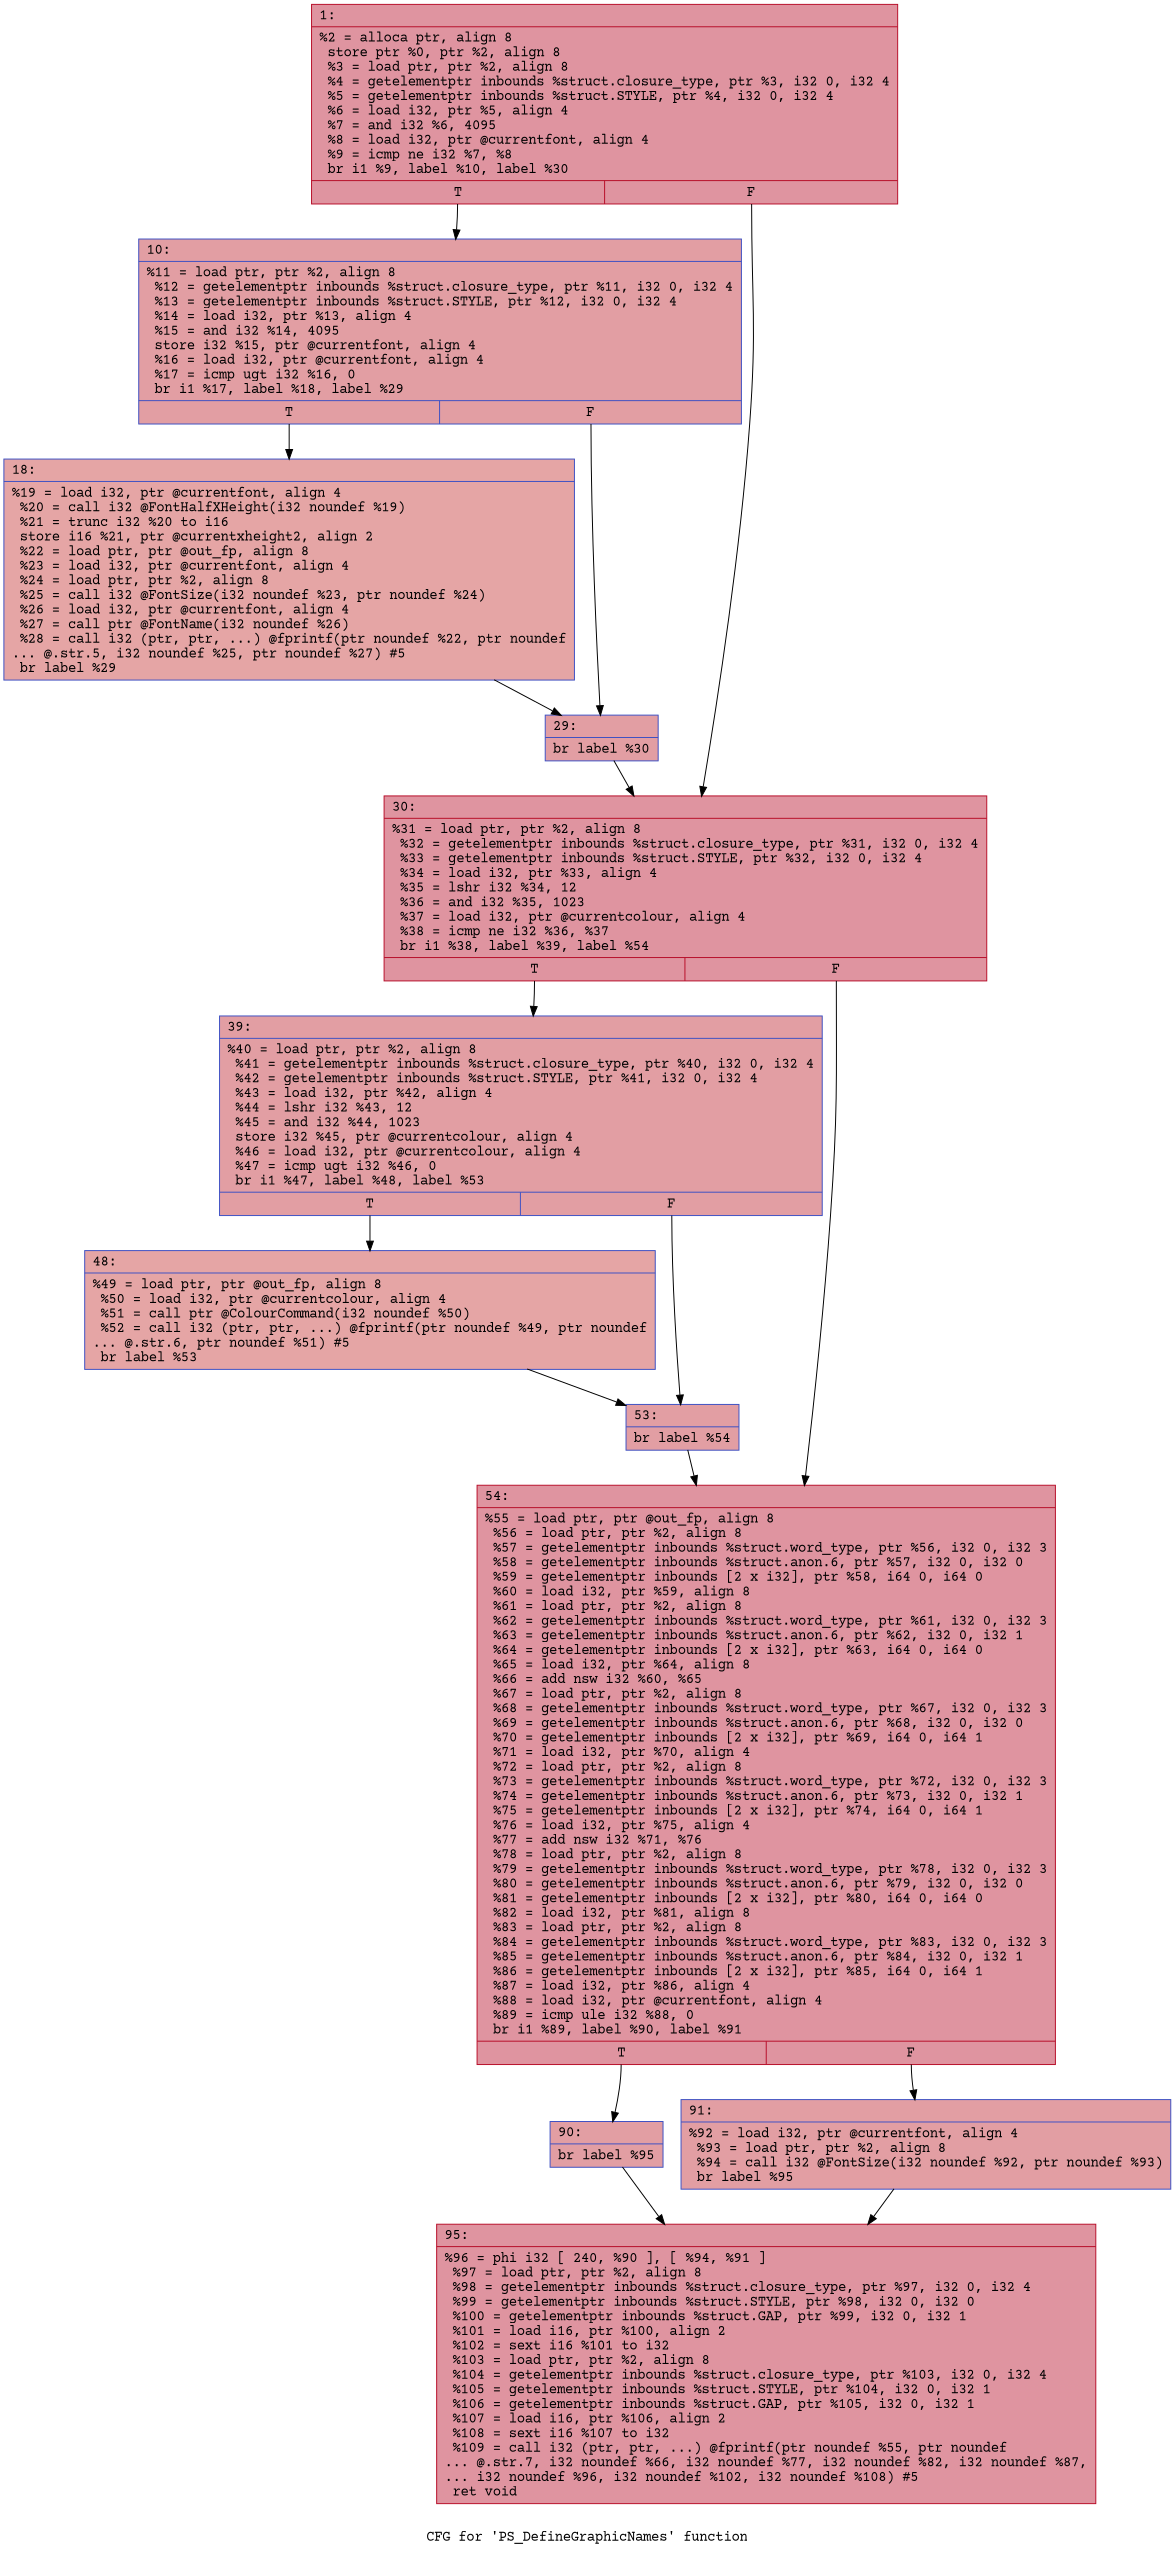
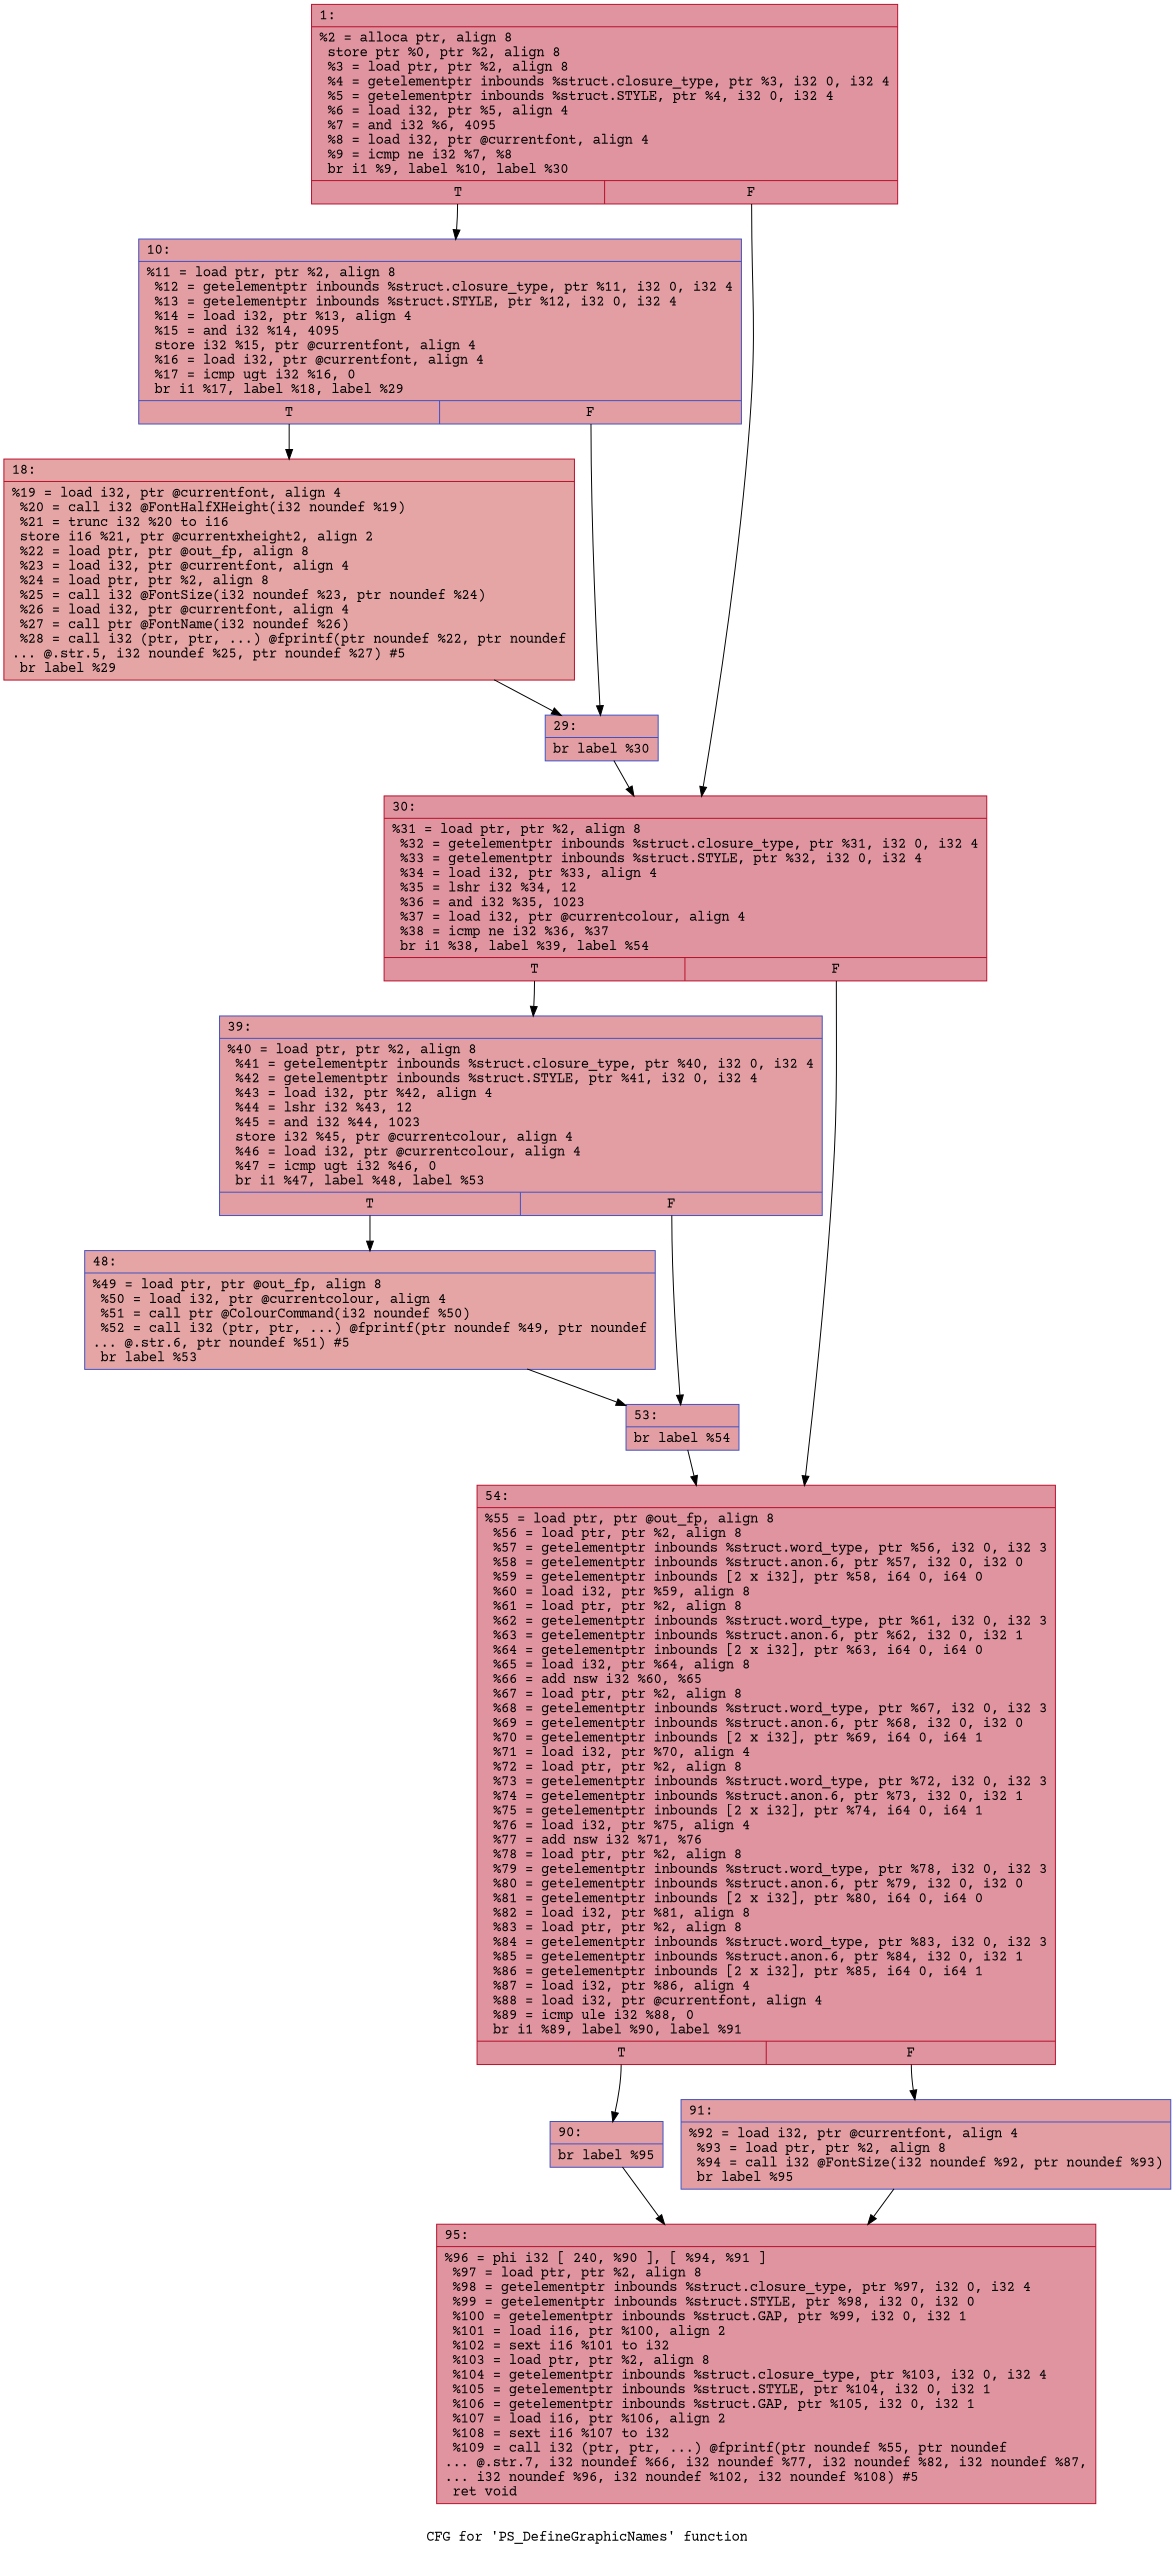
node "18:": color #3d50c3ff -> #b70d28ff
